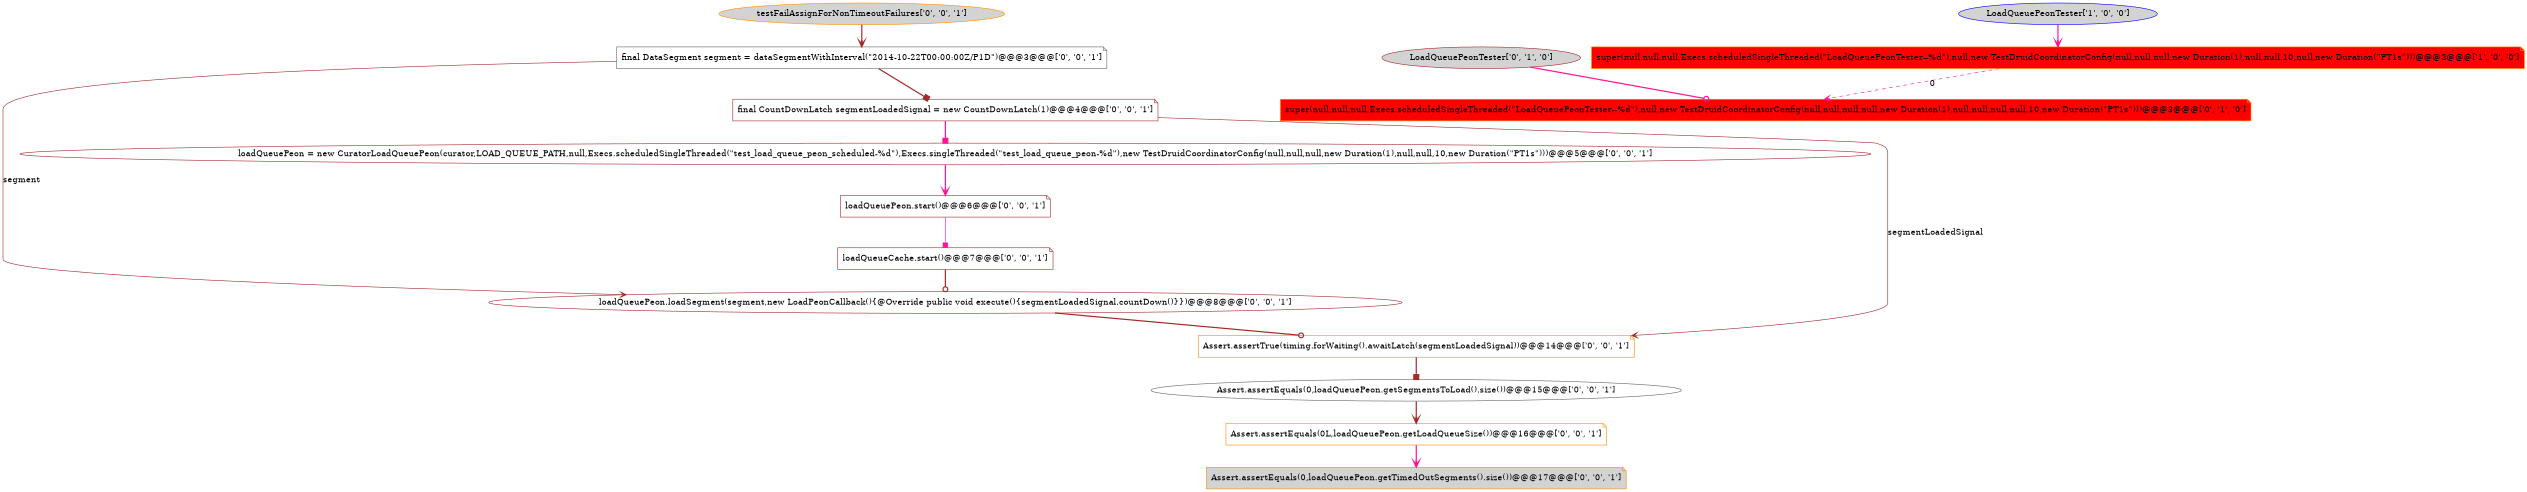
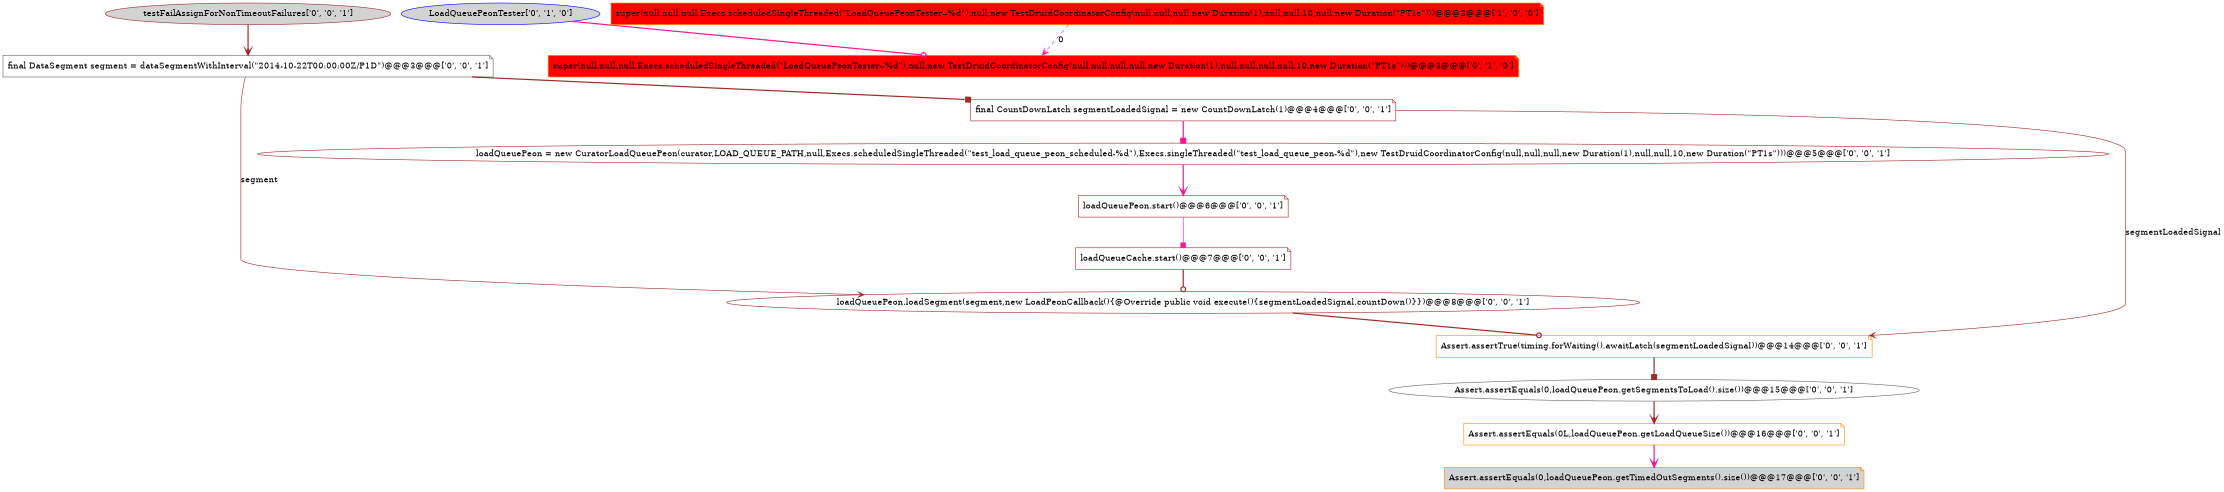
node "testFailAssignForNonTimeoutFailures['0', '0', '1']": color darkorange -> brown
node "LoadQueuePeonTester['1', '0', '0']": removed
node "LoadQueuePeonTester['0', '1', '0']": color brown -> blue
